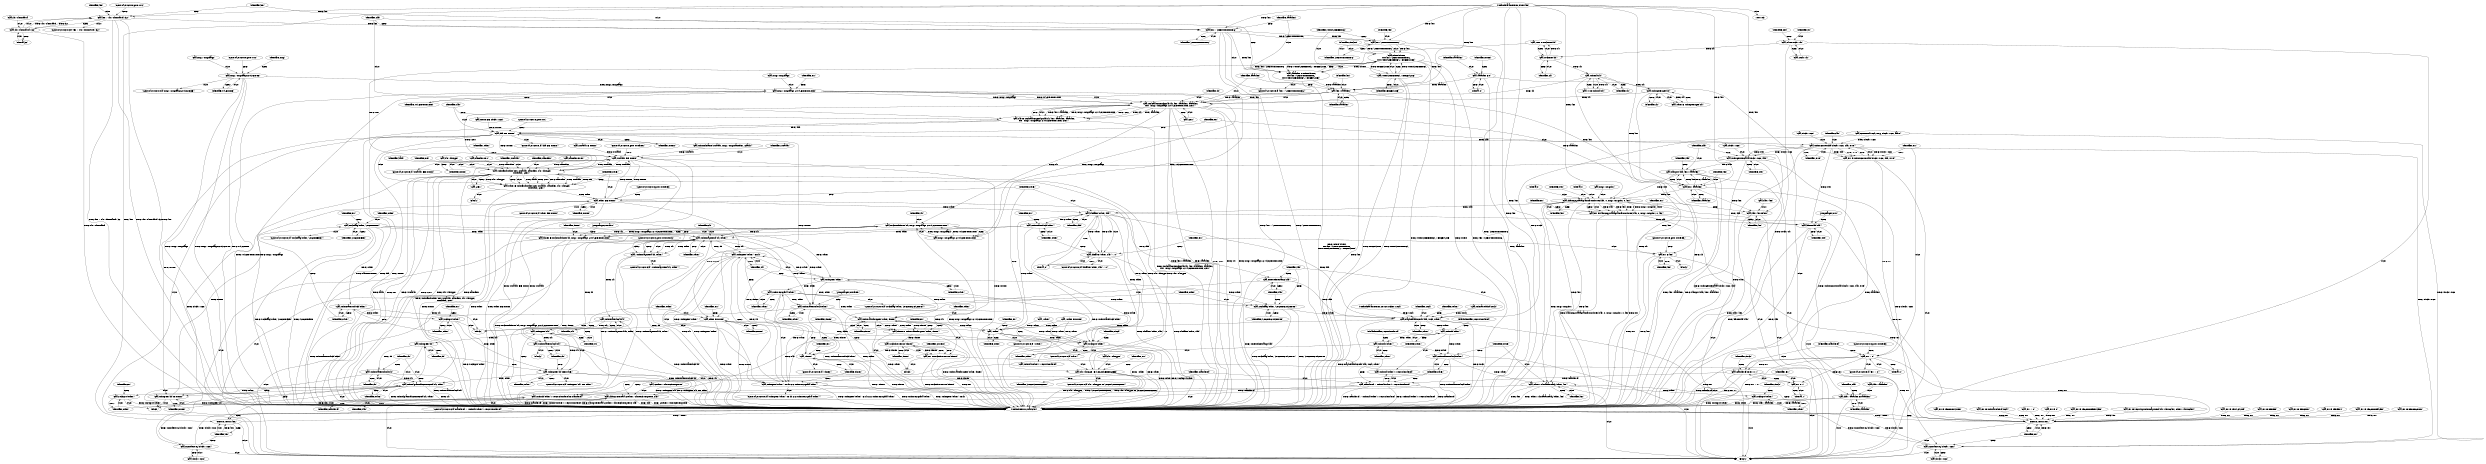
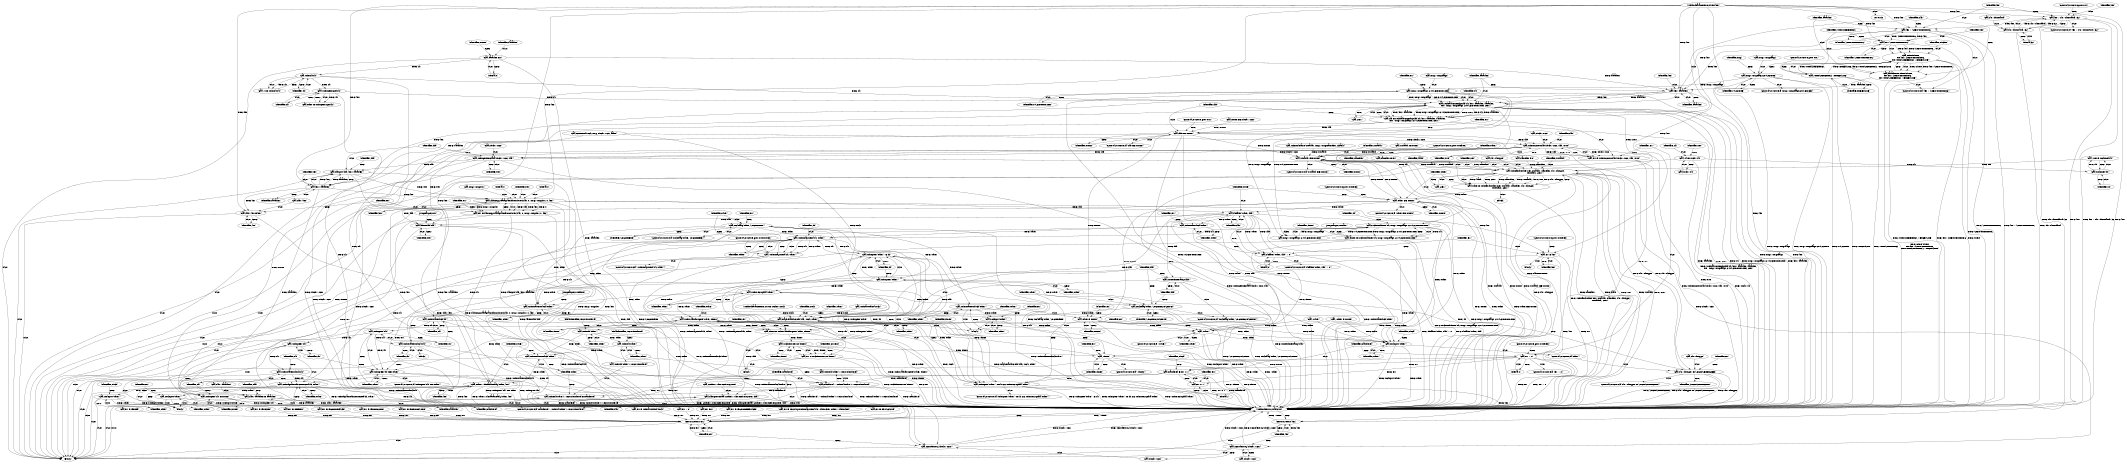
edge "(Call,sock_net(sk))" -> "(Call,unix_sk(sk))": now "(Call,data_len = 0)" -> "(Call,unix_sk(sk))"
edge "(Call,unix_peer(sk) = NULL)" -> "(Call,other == NULL)": reversed
edge "(Call,unix_recvq_full(other))" -> "(ControlStructure,if (sock_flag(other, SOCK_RCVTSTAMP)))": now "(Call,sock_flag(other, SOCK_RCVTSTAMP))" -> "(ControlStructure,if (sock_flag(other, SOCK_RCVTSTAMP)))"
